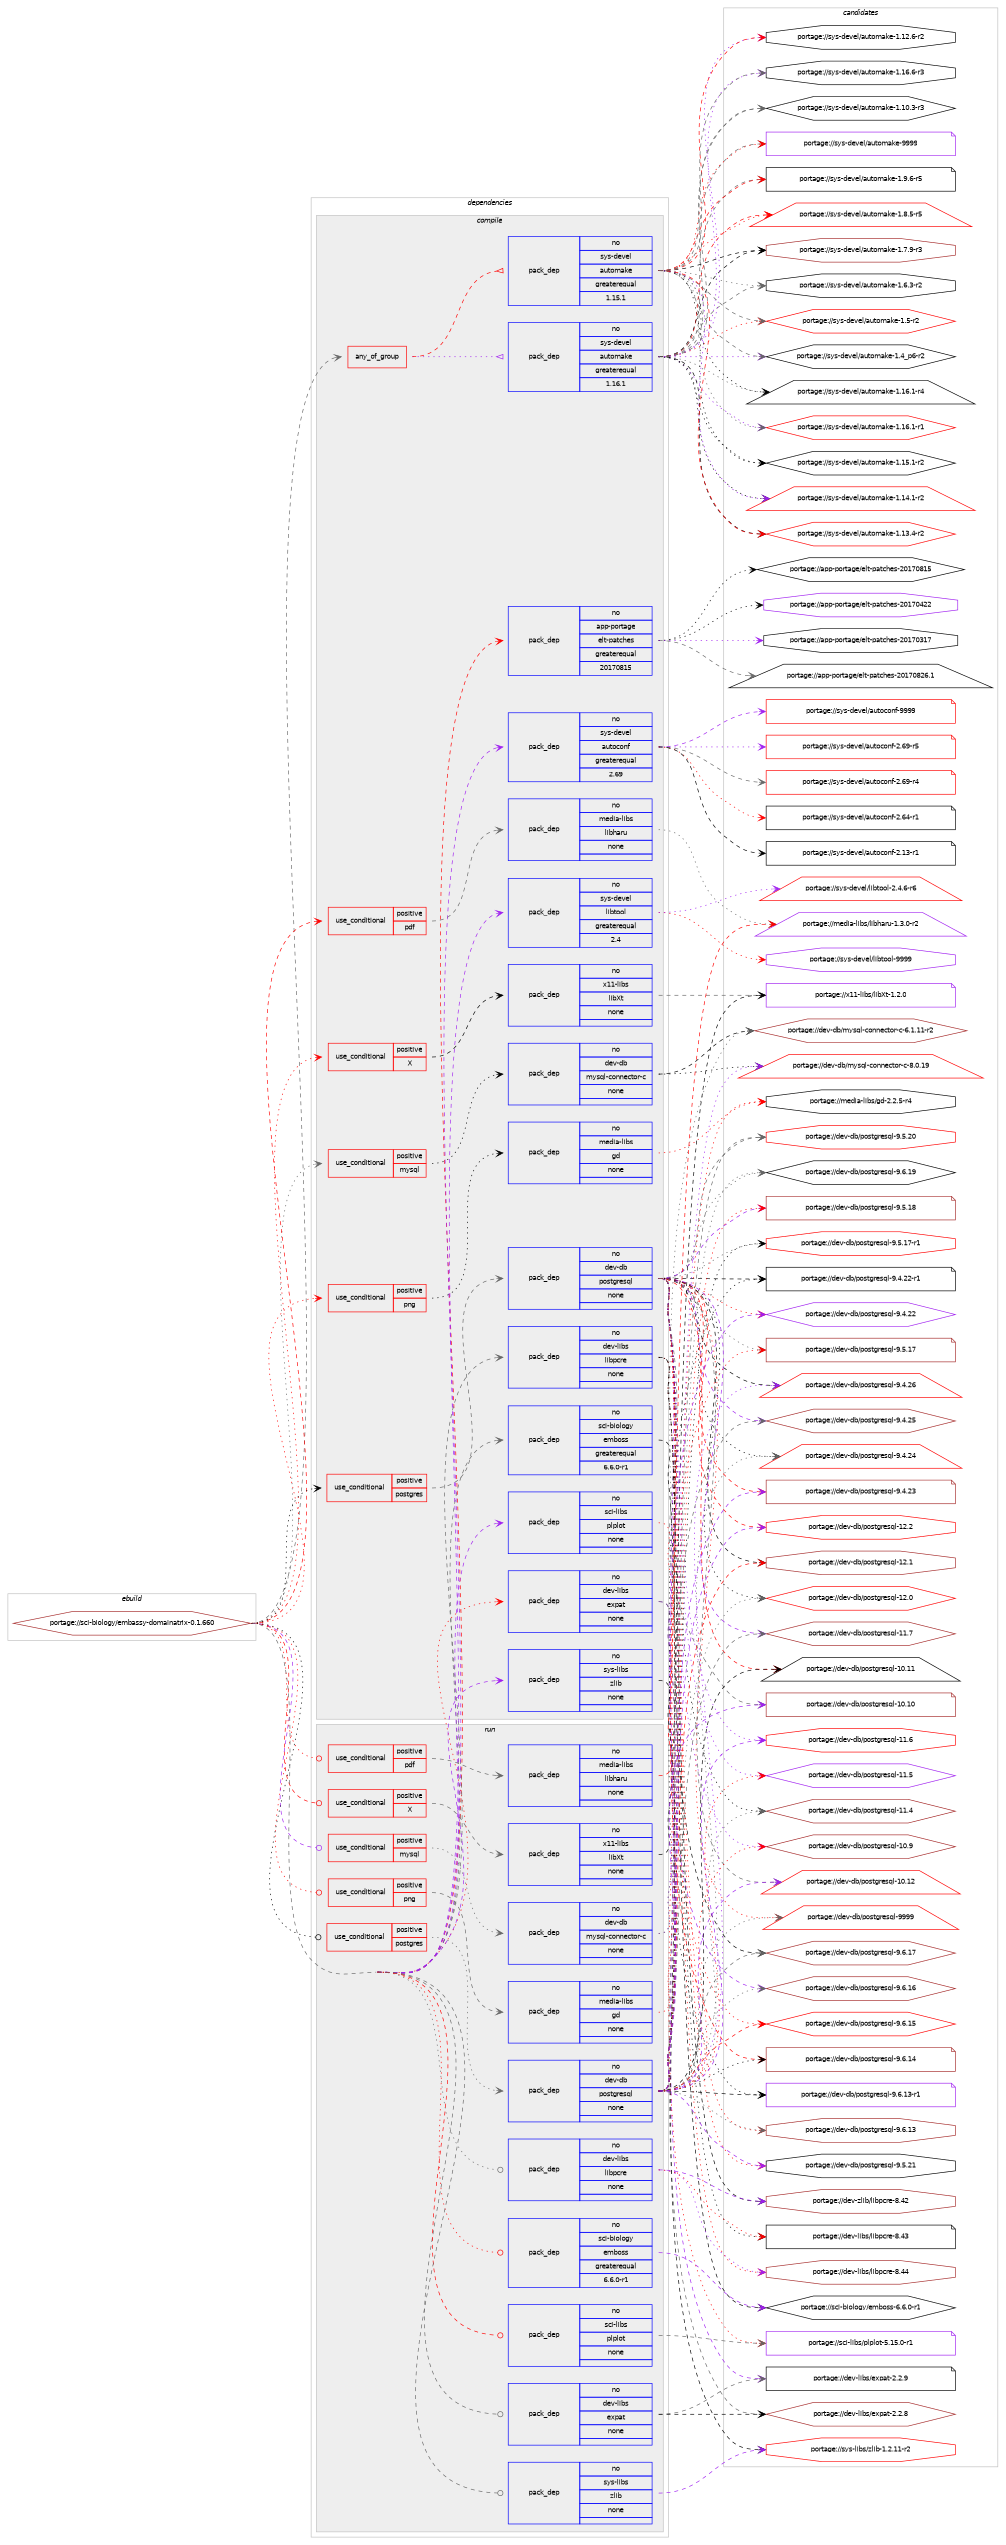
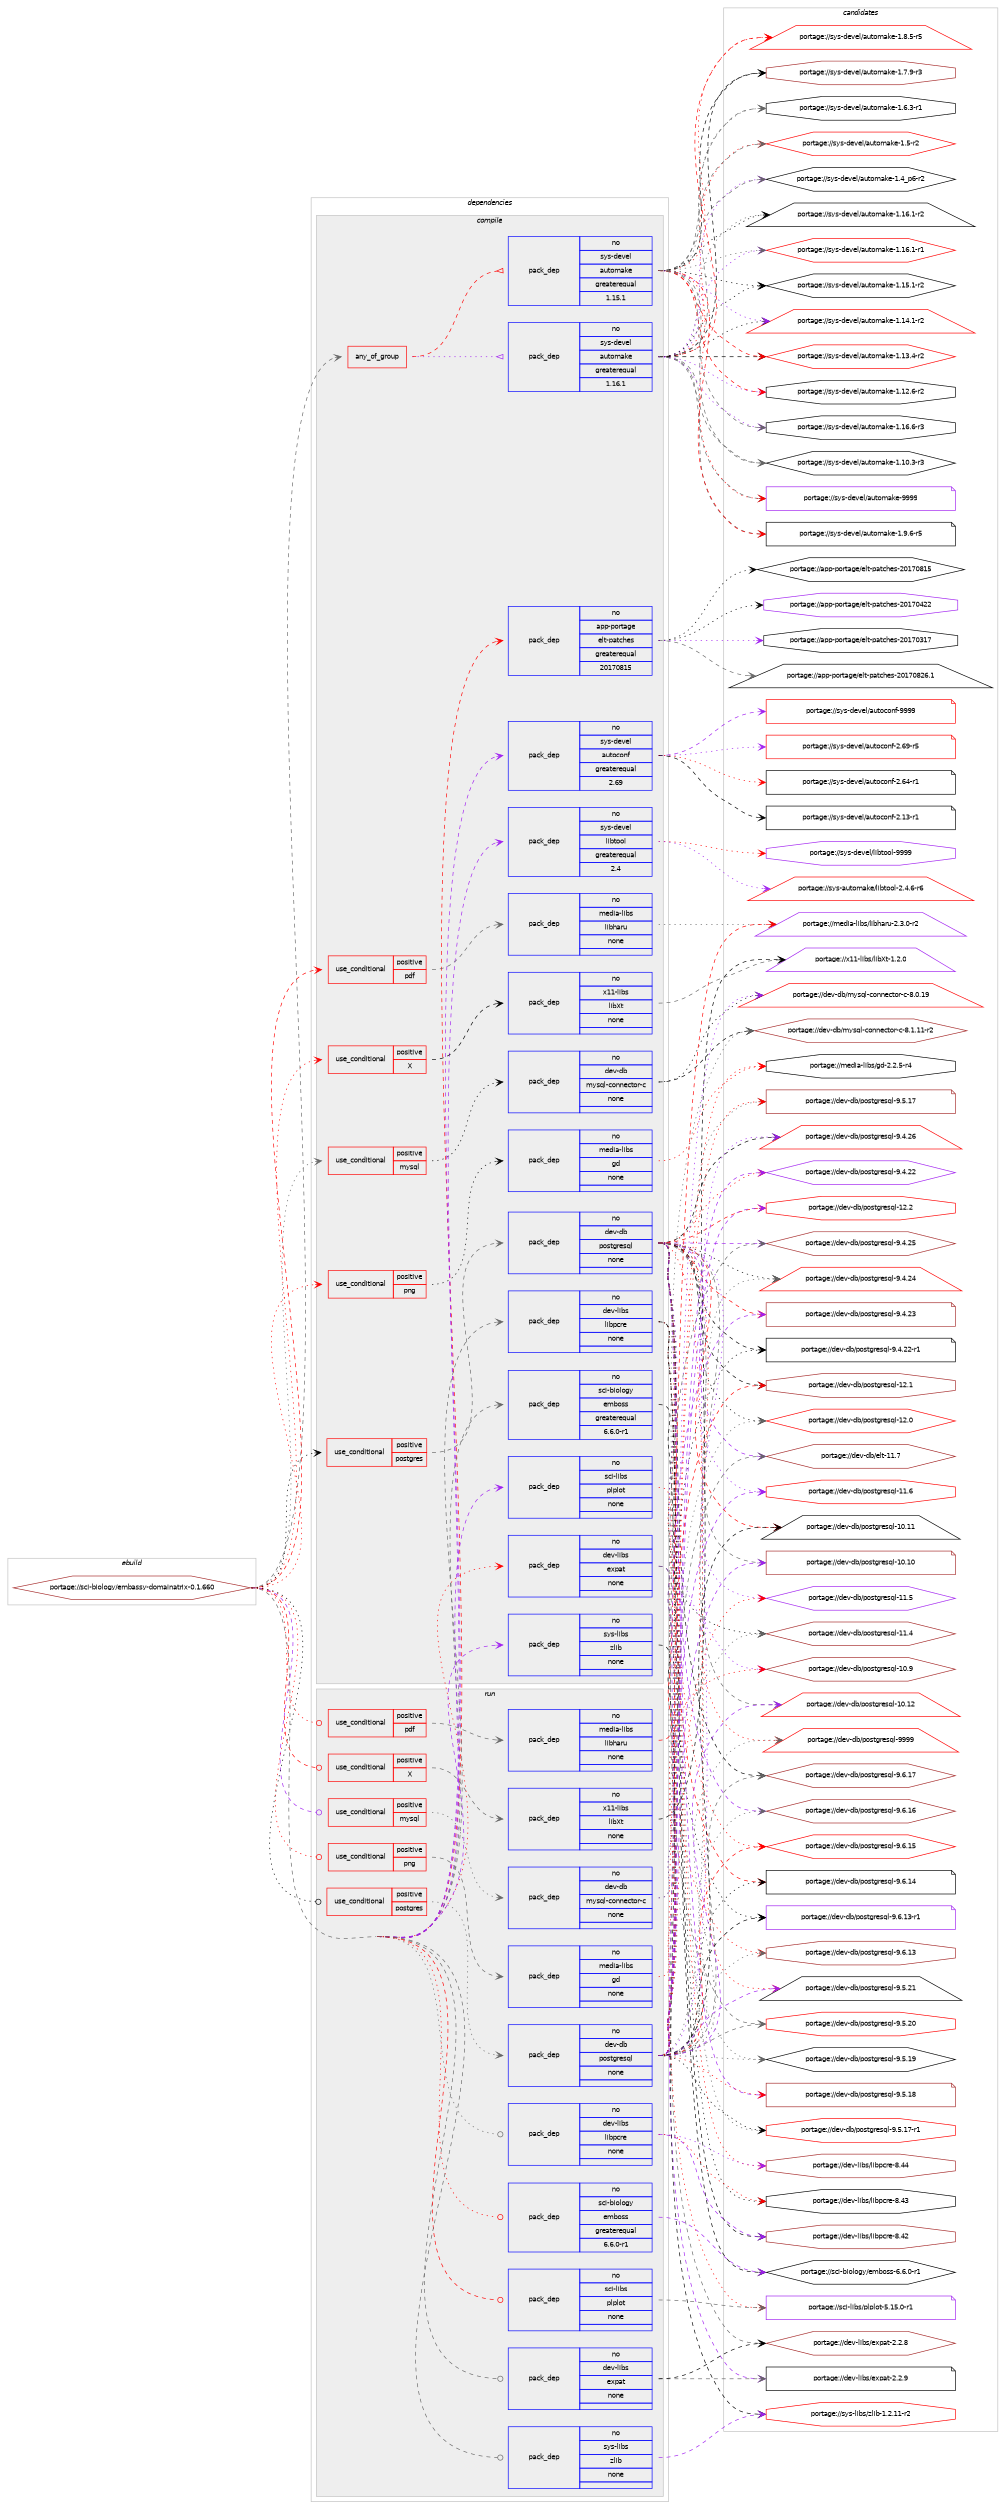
node "portage://sys-devel/automake-1.6.3-r2": label "portage://sys-devel/automake-1.6.3-r2" -> "portage://sys-devel/automake-1.6.3-r1"
node "portage://sys-devel/automake-1.16.1-r4": label "portage://sys-devel/automake-1.16.1-r4" -> "portage://sys-devel/automake-1.16.1-r2"
node "portage://sys-devel/autoconf-2.69-r4": removed
node "portage://sys-devel/libtool-2.4.6-r6": label "portage://sys-devel/libtool-2.4.6-r6" -> "portage://sys-automake/libtool-2.4.6-r6"
node "portage://media-libs/libharu-1.3.0-r2": label "portage://media-libs/libharu-1.3.0-r2" -> "portage://media-libs/libharu-2.3.0-r2"
node "portage://x11-libs/libXt-1.2.0": shape note -> trapezium
node "portage://dev-db/mysql-connector-c-6.1.11-r2": label "portage://dev-db/mysql-connector-c-6.1.11-r2" -> "portage://dev-db/mysql-connector-c-8.1.11-r2"
node "portage://dev-db/postgresql-9.6.19": label "portage://dev-db/postgresql-9.6.19" -> "portage://dev-db/postgresql-9.5.19"
node "portage://dev-db/postgresql-11.7": label "portage://dev-db/postgresql-11.7" -> "portage://dev-db/elt-11.7"
node "portage://dev-db/postgresql-9.6.14": color brown -> black
node "portage://dev-db/postgresql-9.5.21": shape octagon -> trapezium
node "portage://dev-zlib/libpcre-8.42": label "portage://dev-zlib/libpcre-8.42" -> "portage://dev-libs/libpcre-8.42"
node "portage://dev-libs/libpcre-8.43": shape note -> octagon
